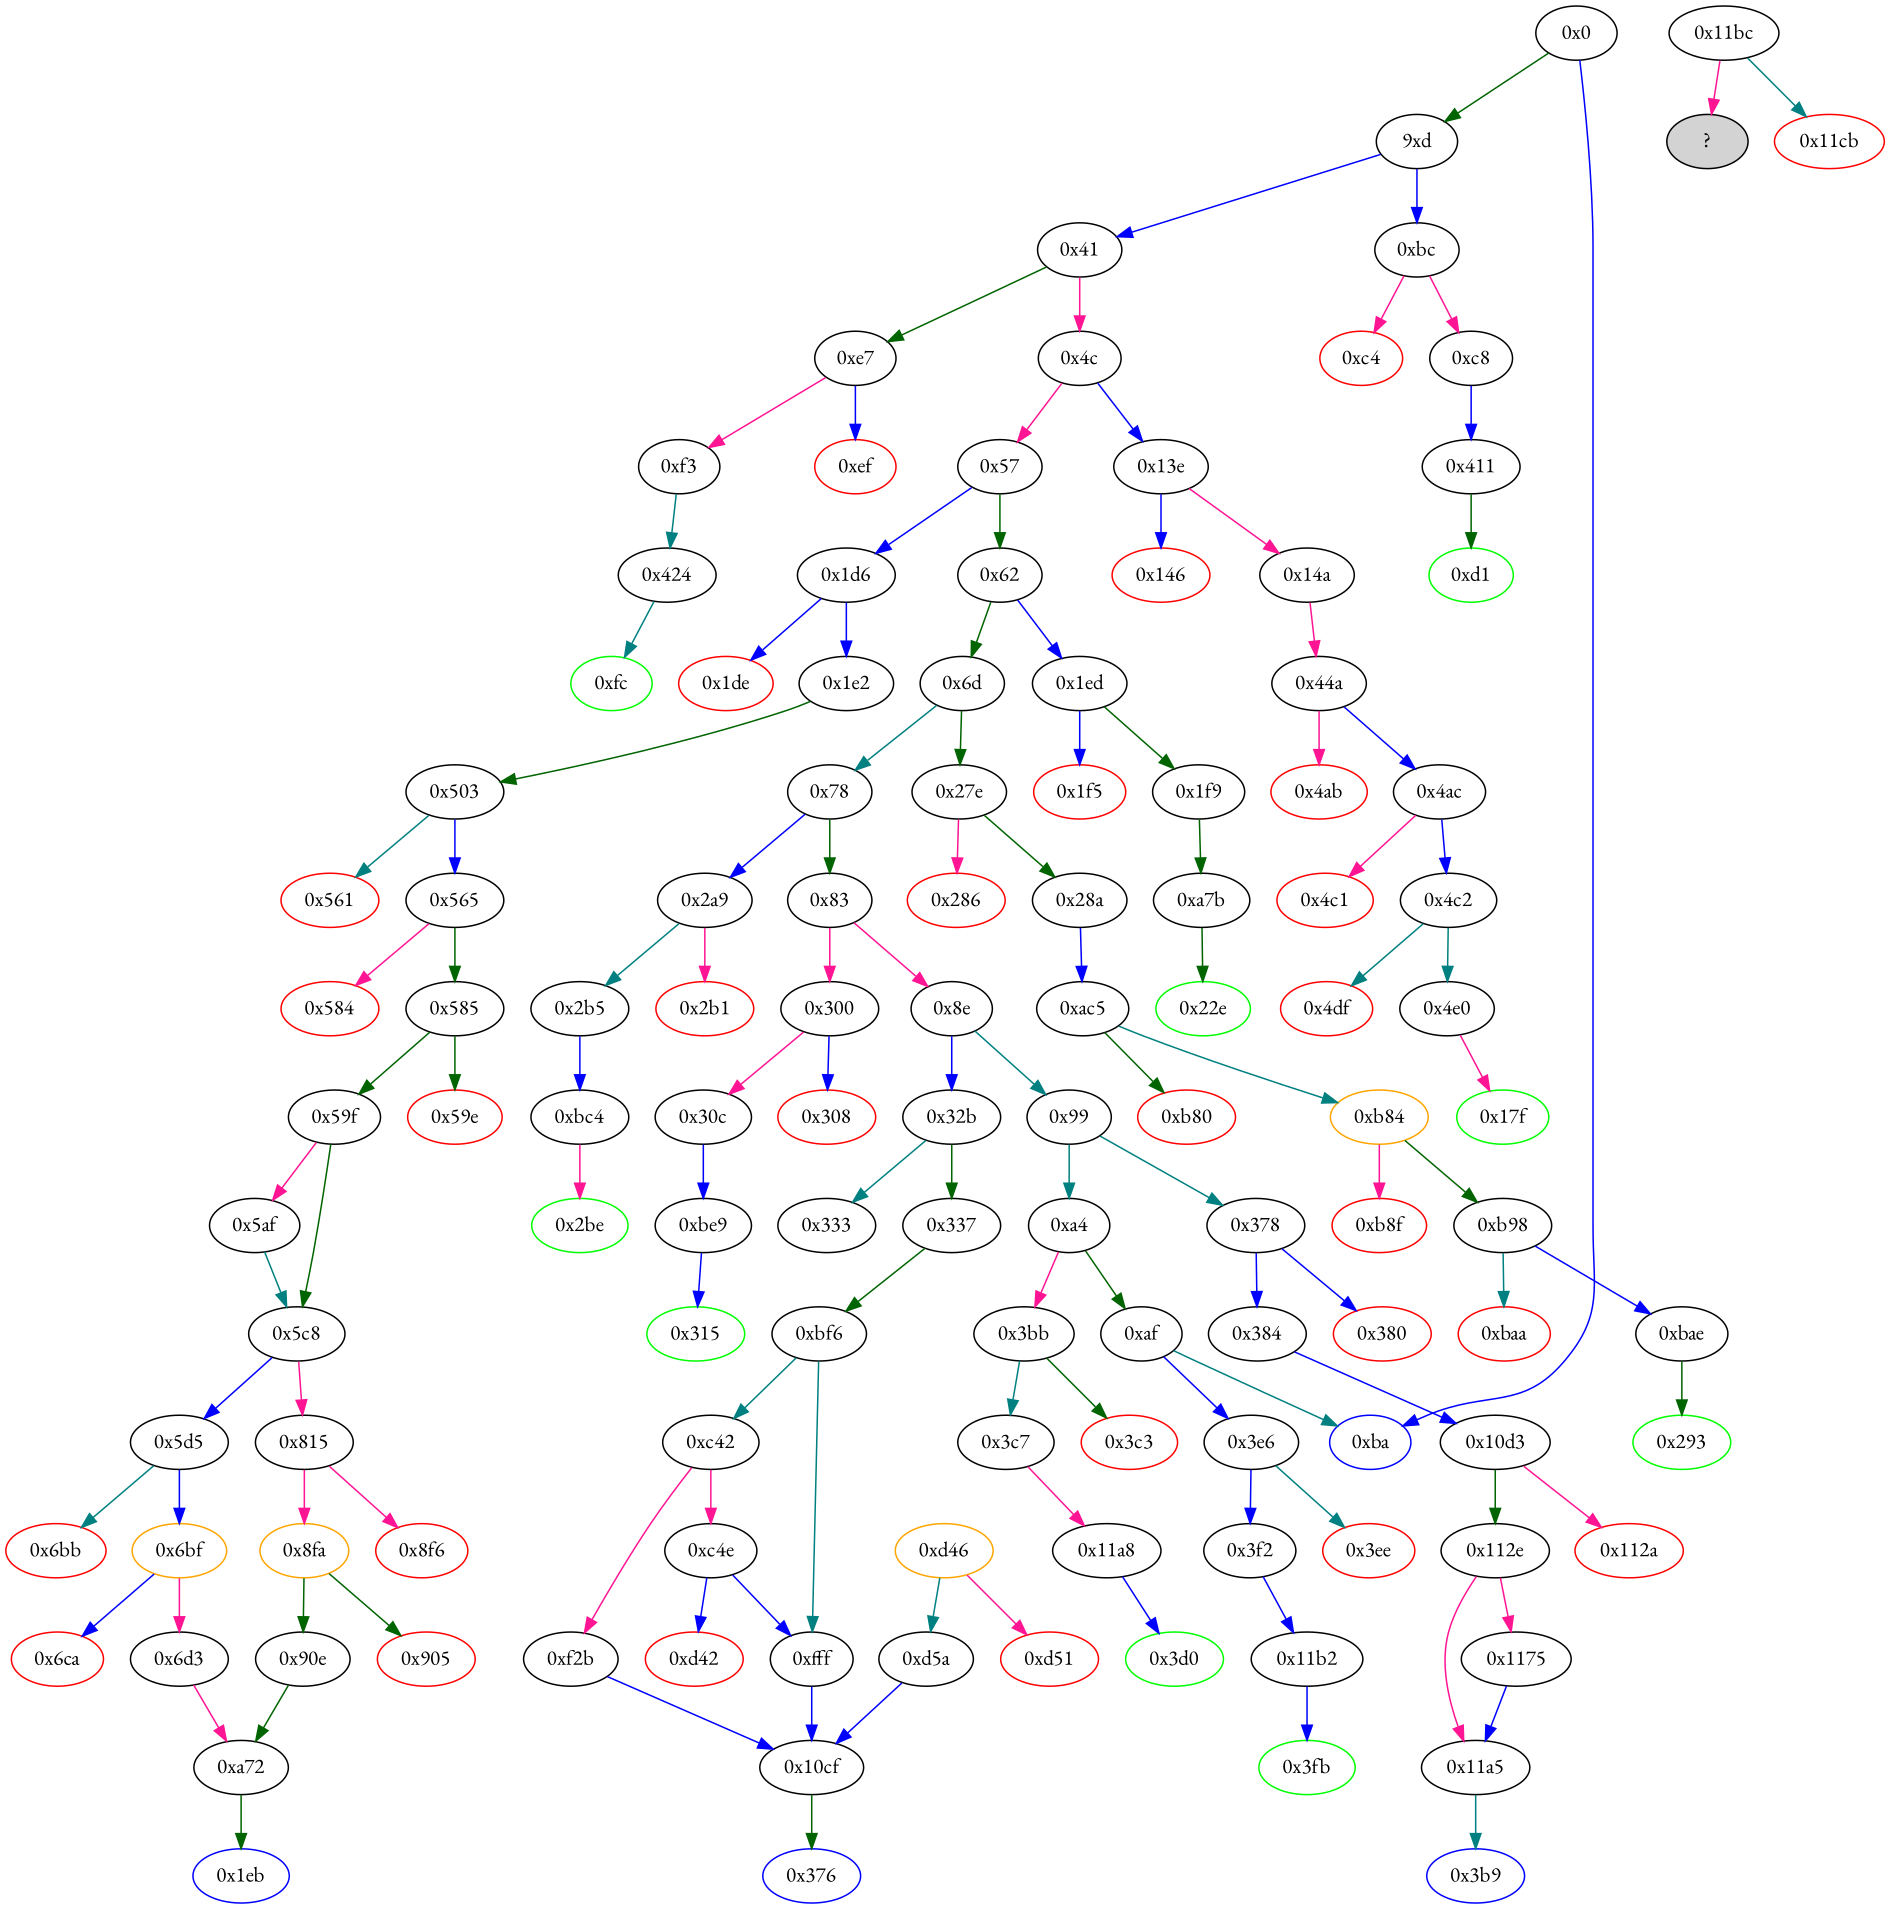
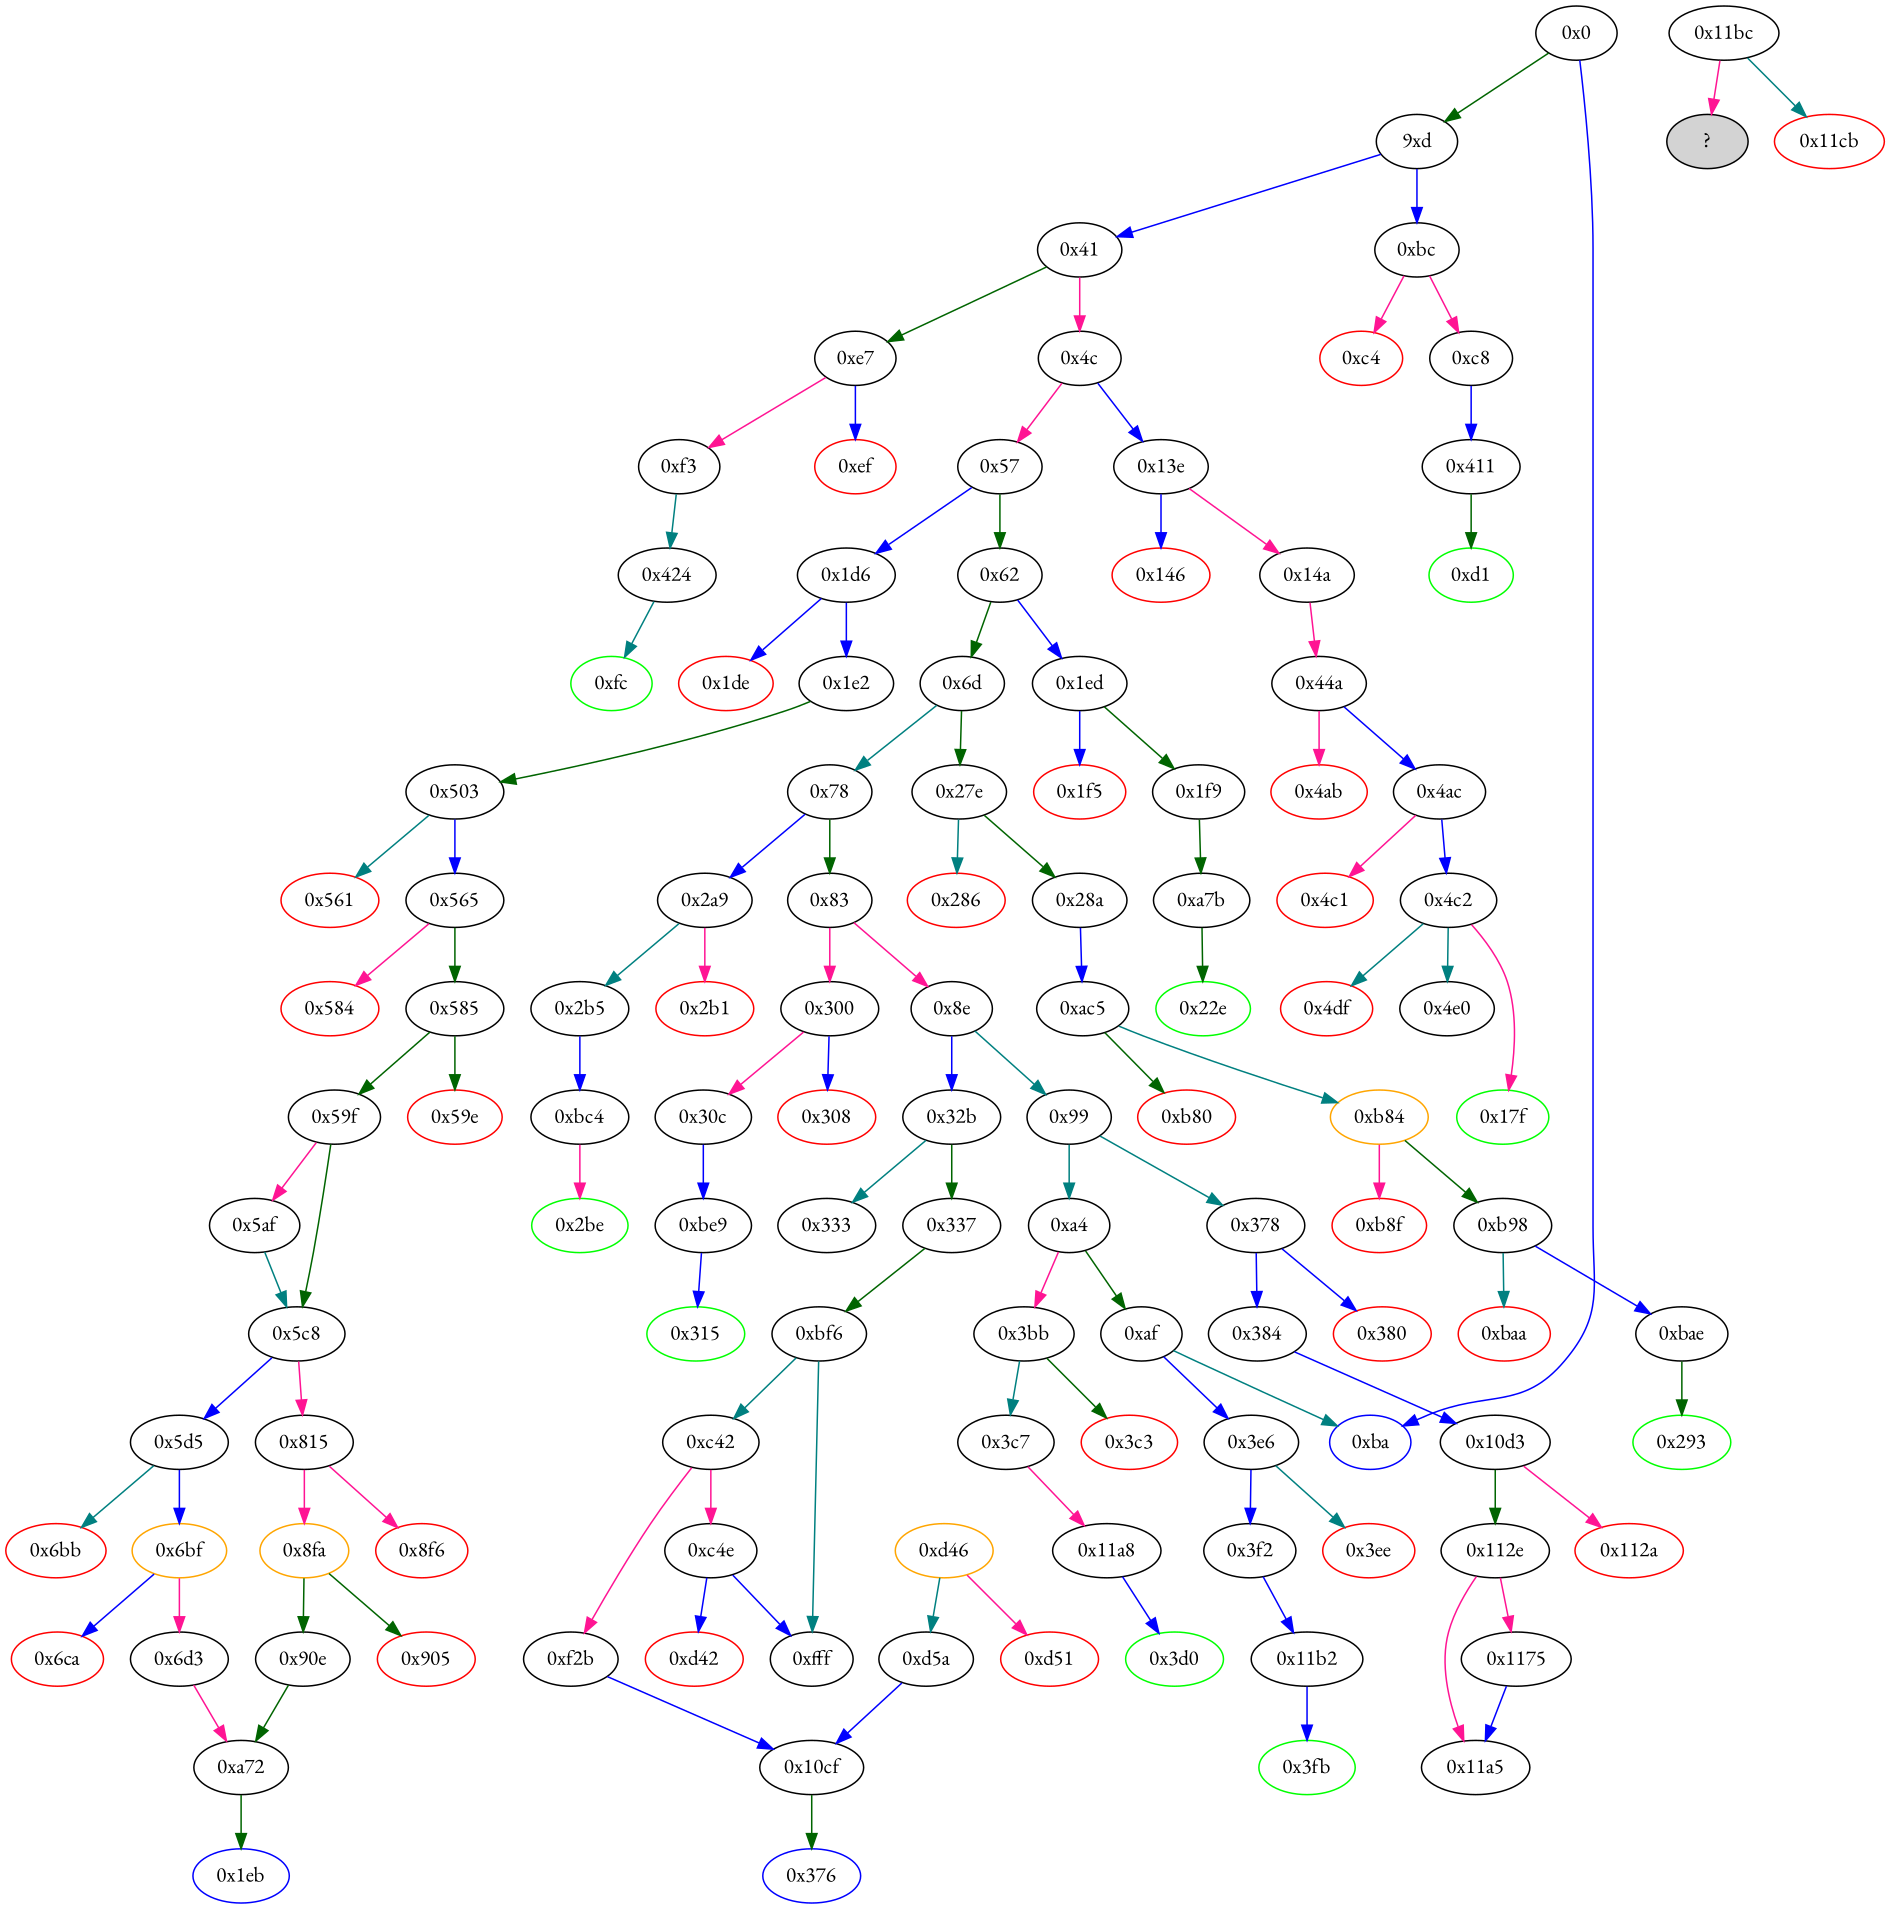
edge "0x27e" -> "0x286": color deeppink -> teal
edge "0x4e0" -> "0x17f": now "0x4c2" -> "0x17f"
edge "0xfff" -> "0x10cf": removed
node "0x3b9": removed
